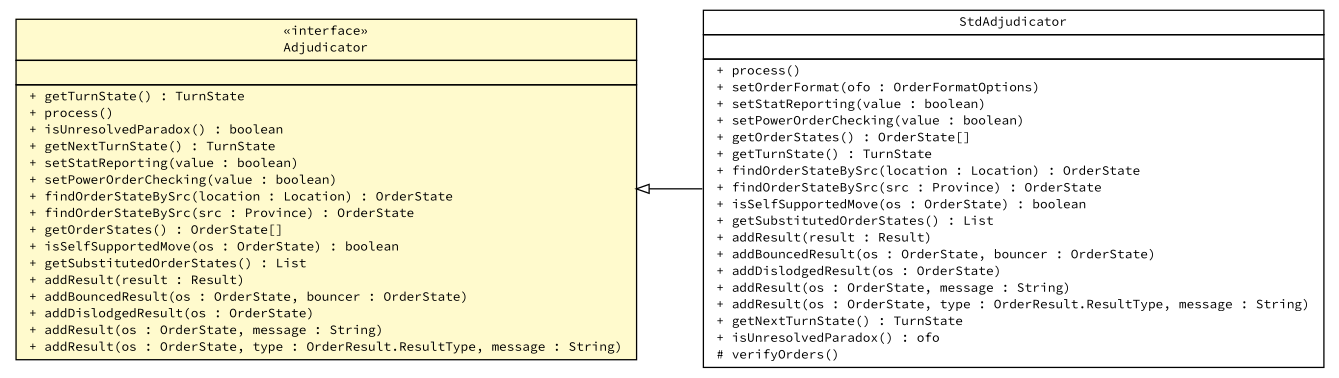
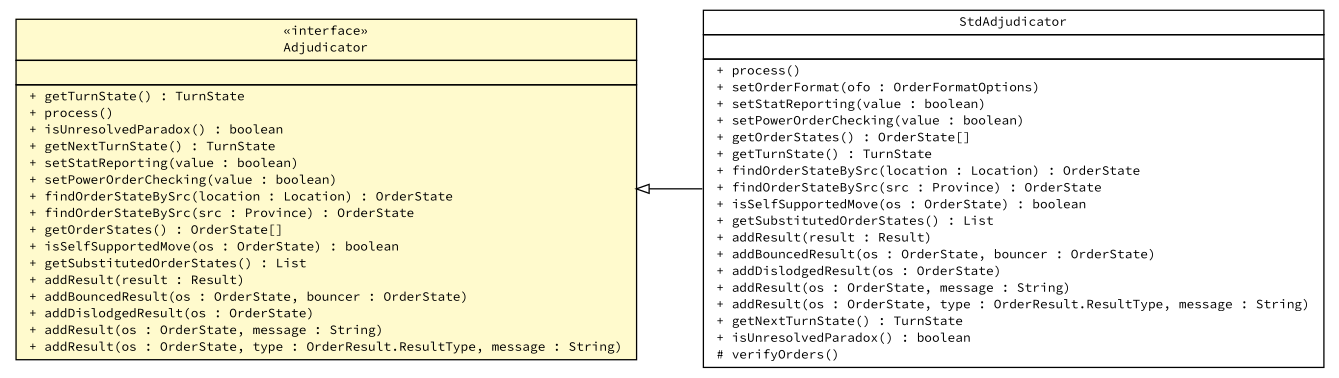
node "StdAdjudicator": text "+ isUnresolvedParadox() : ofo" -> "+ isUnresolvedParadox() : boolean"
